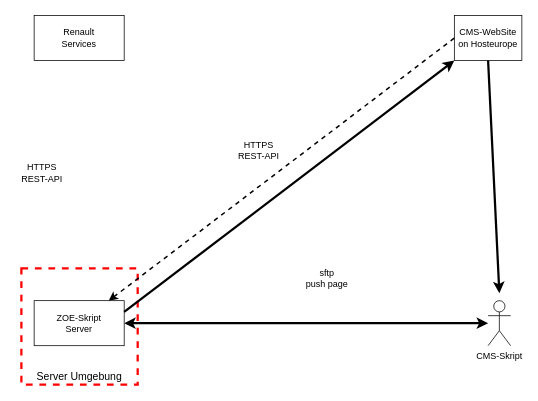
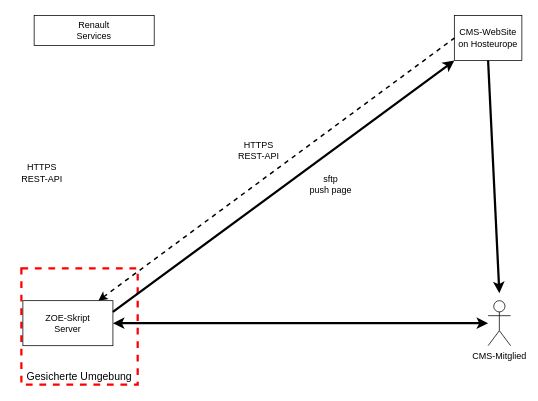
node "Renault Services": size 90x45 -> 120x30
node "sftp push page": moved (327, 278) -> (330, 184)
node "ZOE-Skript Server": moved (79, 323) -> (68, 323)
node "CMS-Skript": label "CMS-Skript" -> "CMS-Mitglied"
node "Server Umgebung": label "Server Umgebung" -> "Gesicherte Umgebung"
